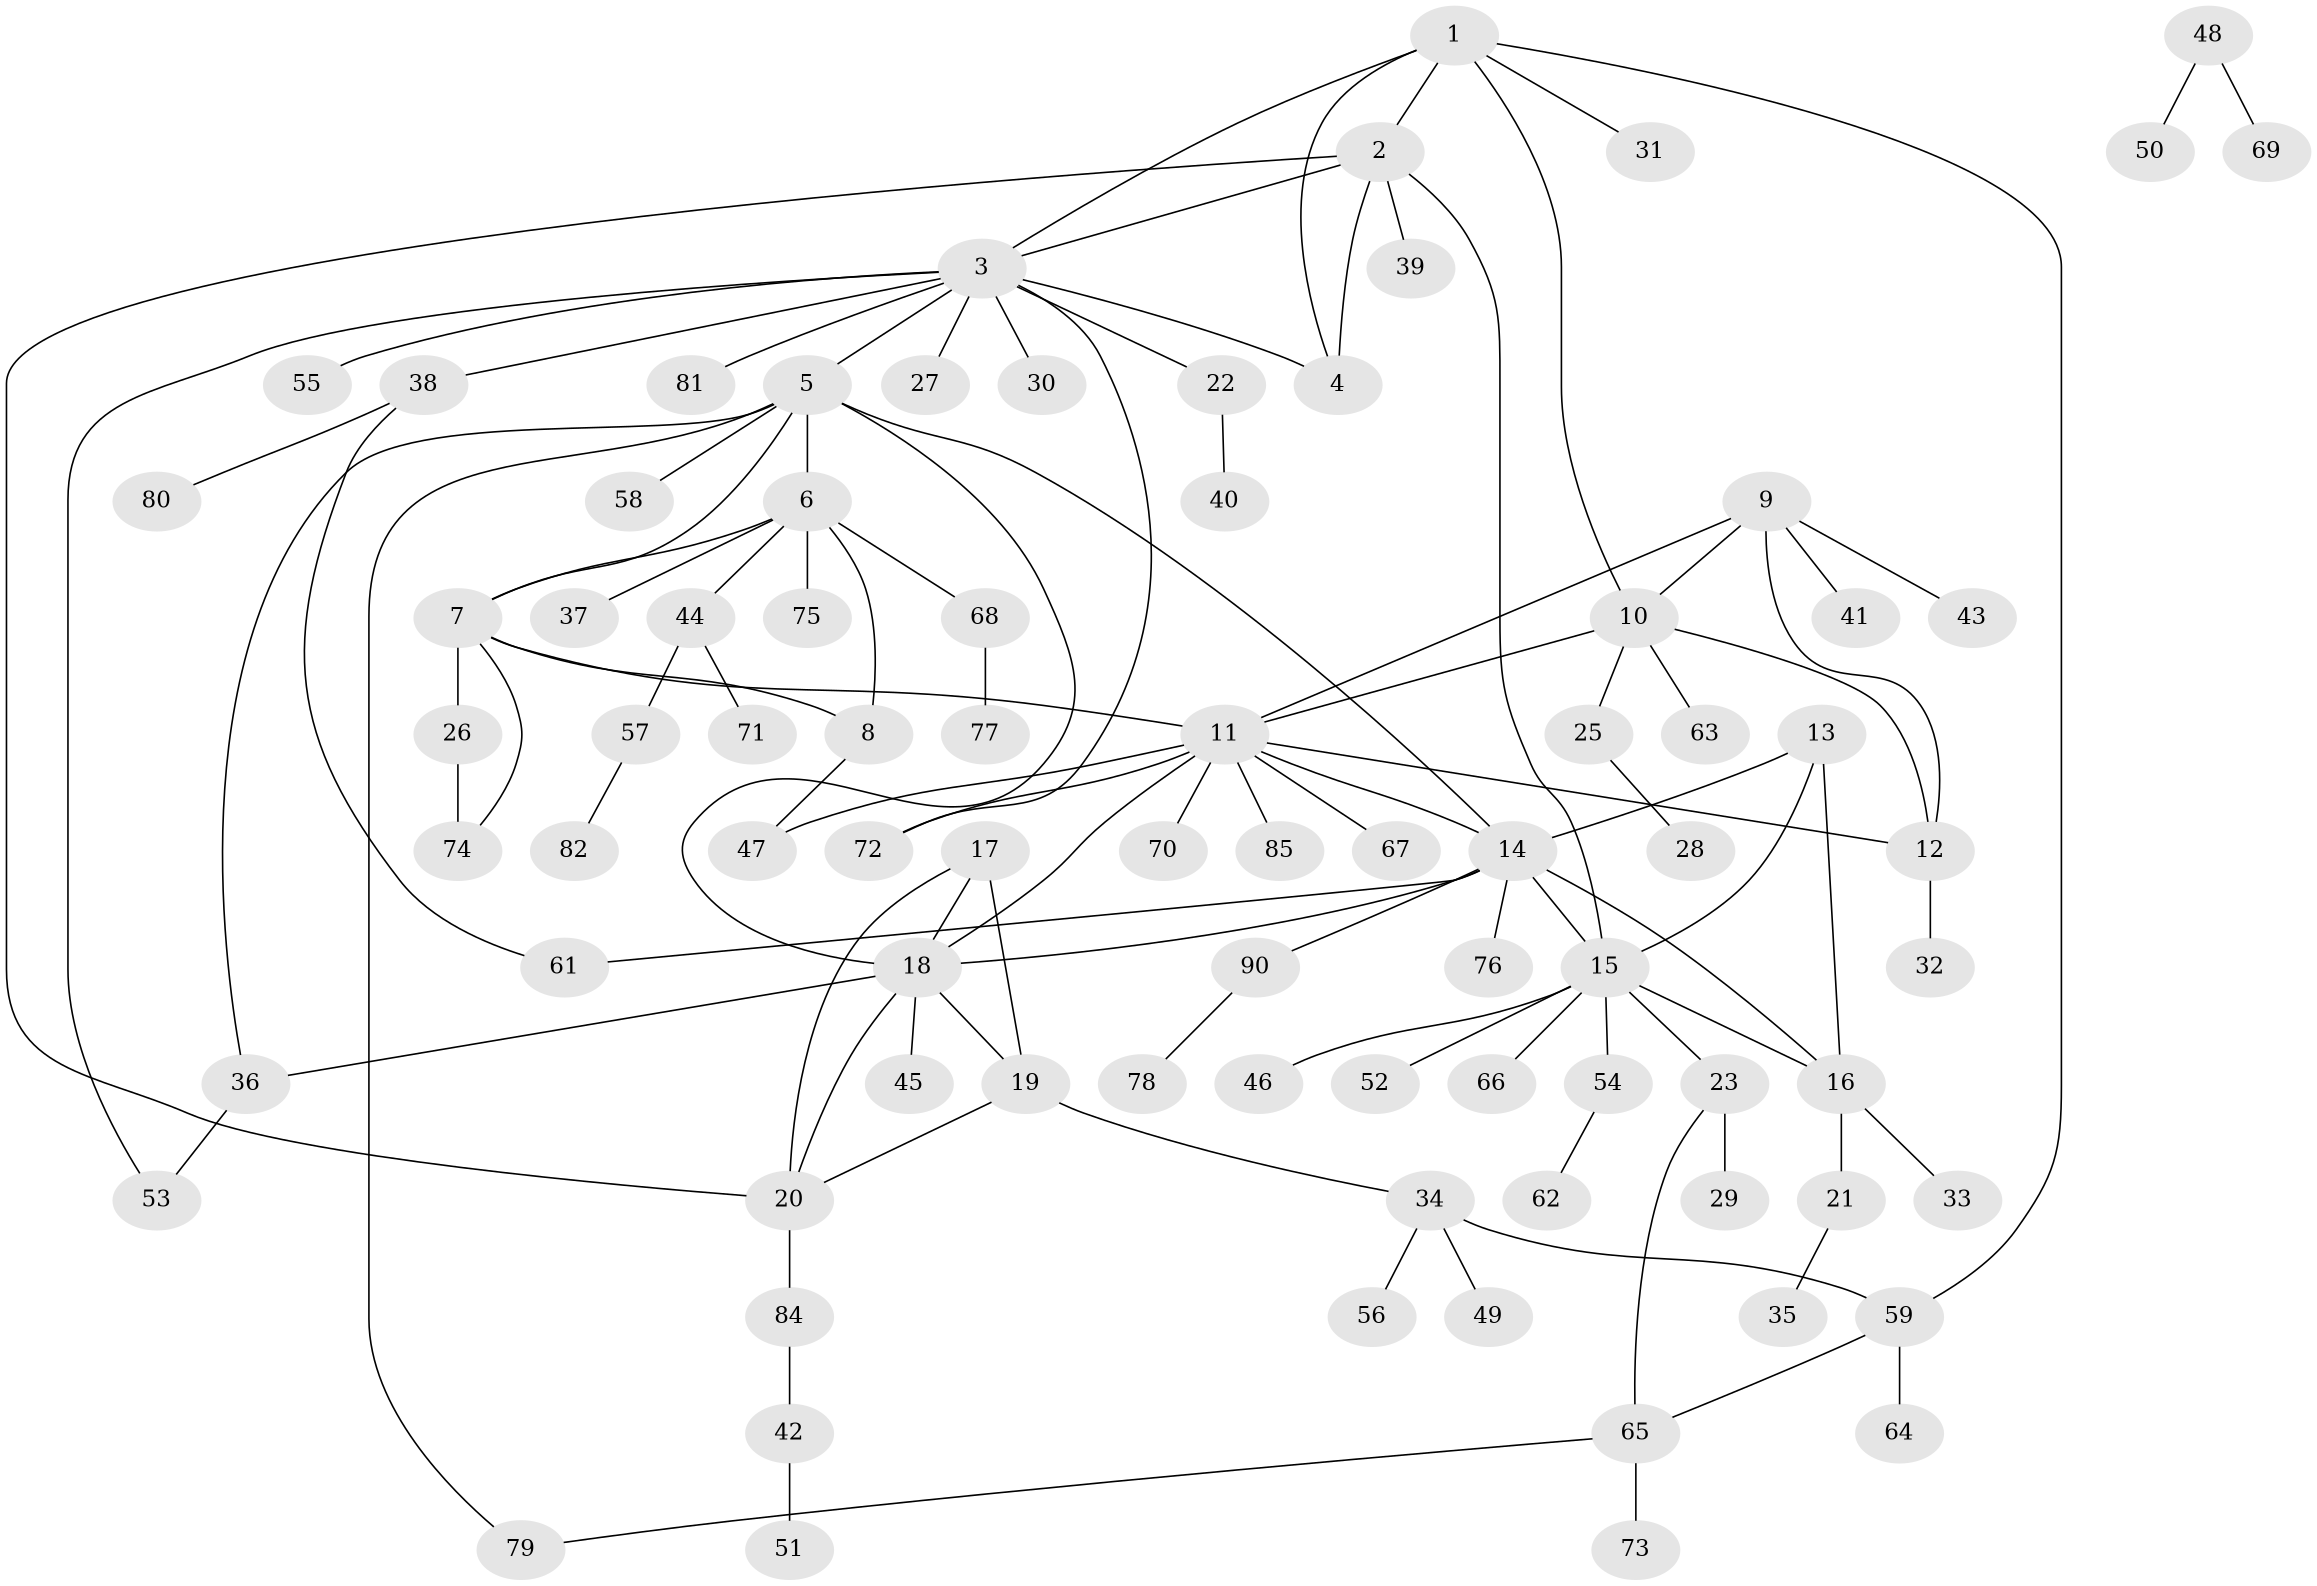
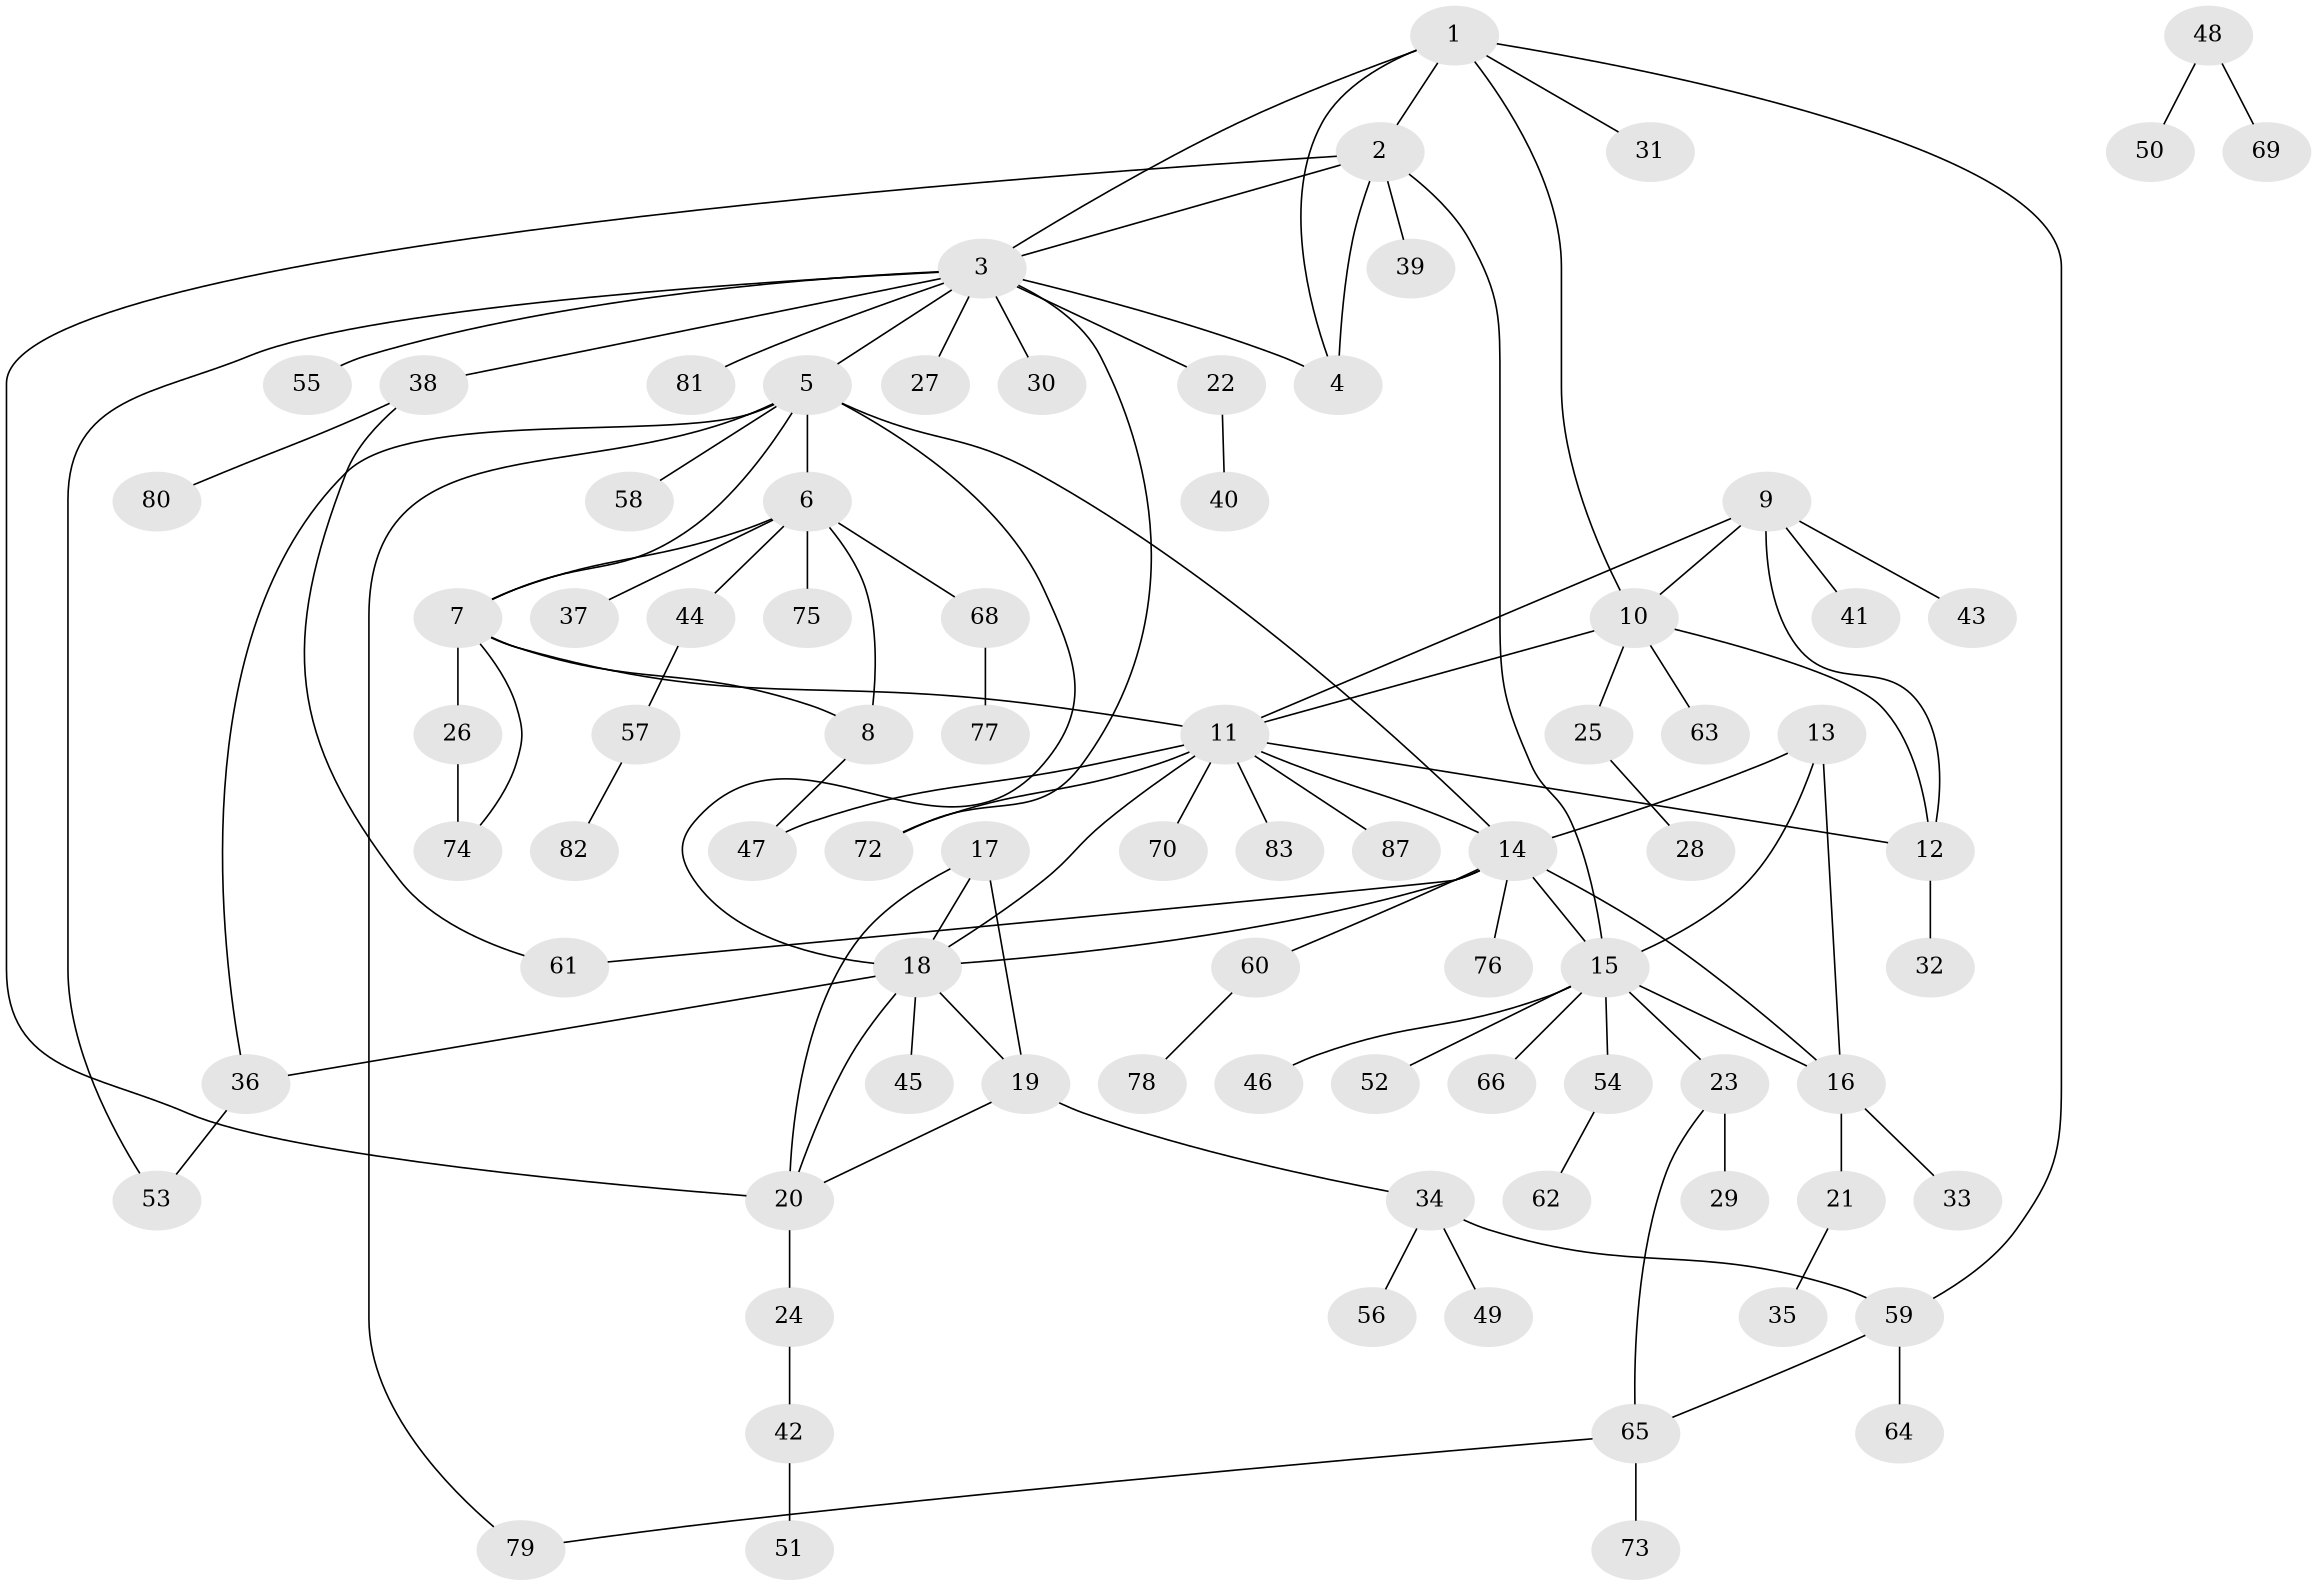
node "71": removed
node "85": label "85" -> "83"
node "67": label "67" -> "87"
node "90": label "90" -> "60"
node "84": label "84" -> "24"
